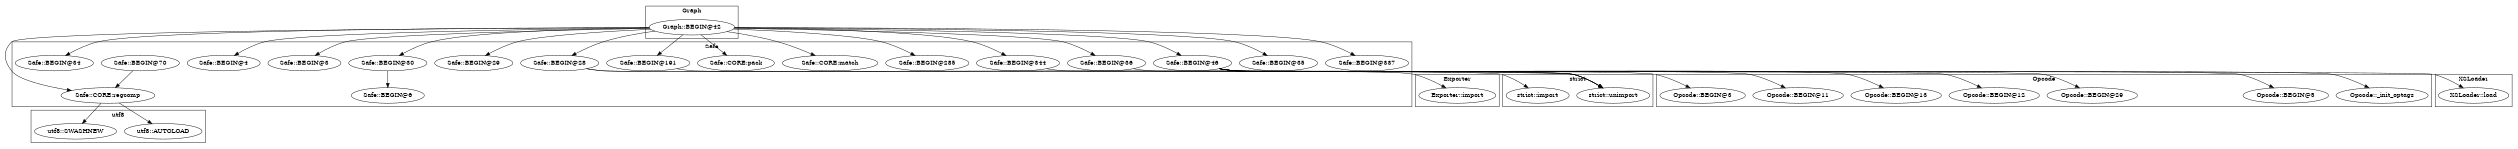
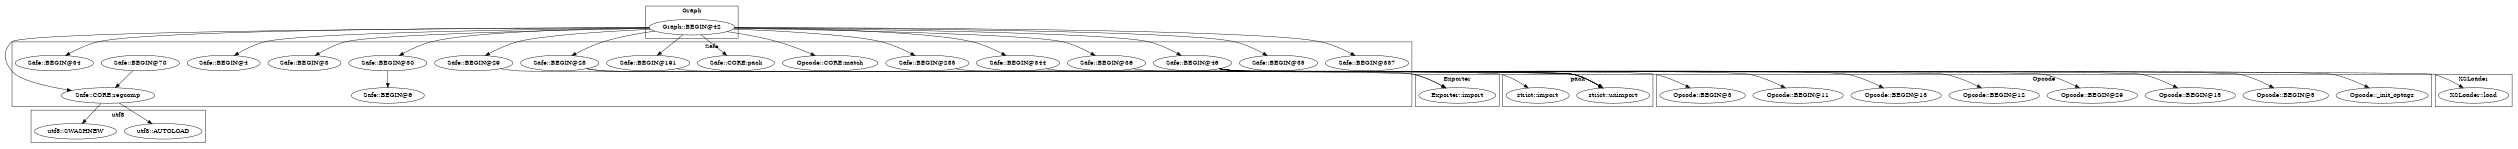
node "Safe::CORE:match": label "Safe::CORE:match" -> "Opcode::CORE:match"
edge "Safe::BEGIN@29" -> "Exporter::import": added
edge "Safe::BEGIN@285" -> "strict::unimport": added
cluster "strict": label "strict" -> "pack"
node "Opcode::BEGIN@15": added
